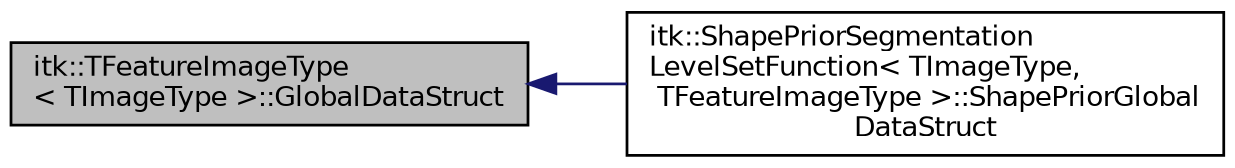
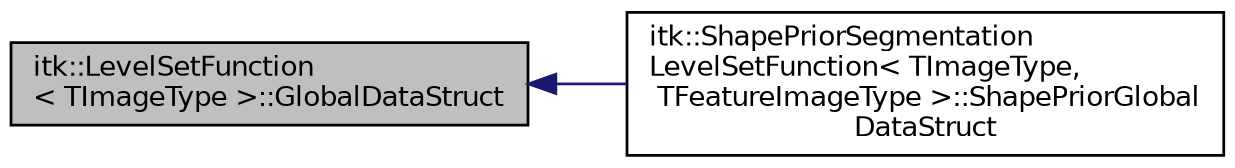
node "itk::TFeatureImageType < TImageType >::GlobalDataStruct": label "itk::TFeatureImageType < TImageType >::GlobalDataStruct" -> "itk::LevelSetFunction < TImageType >::GlobalDataStruct"
